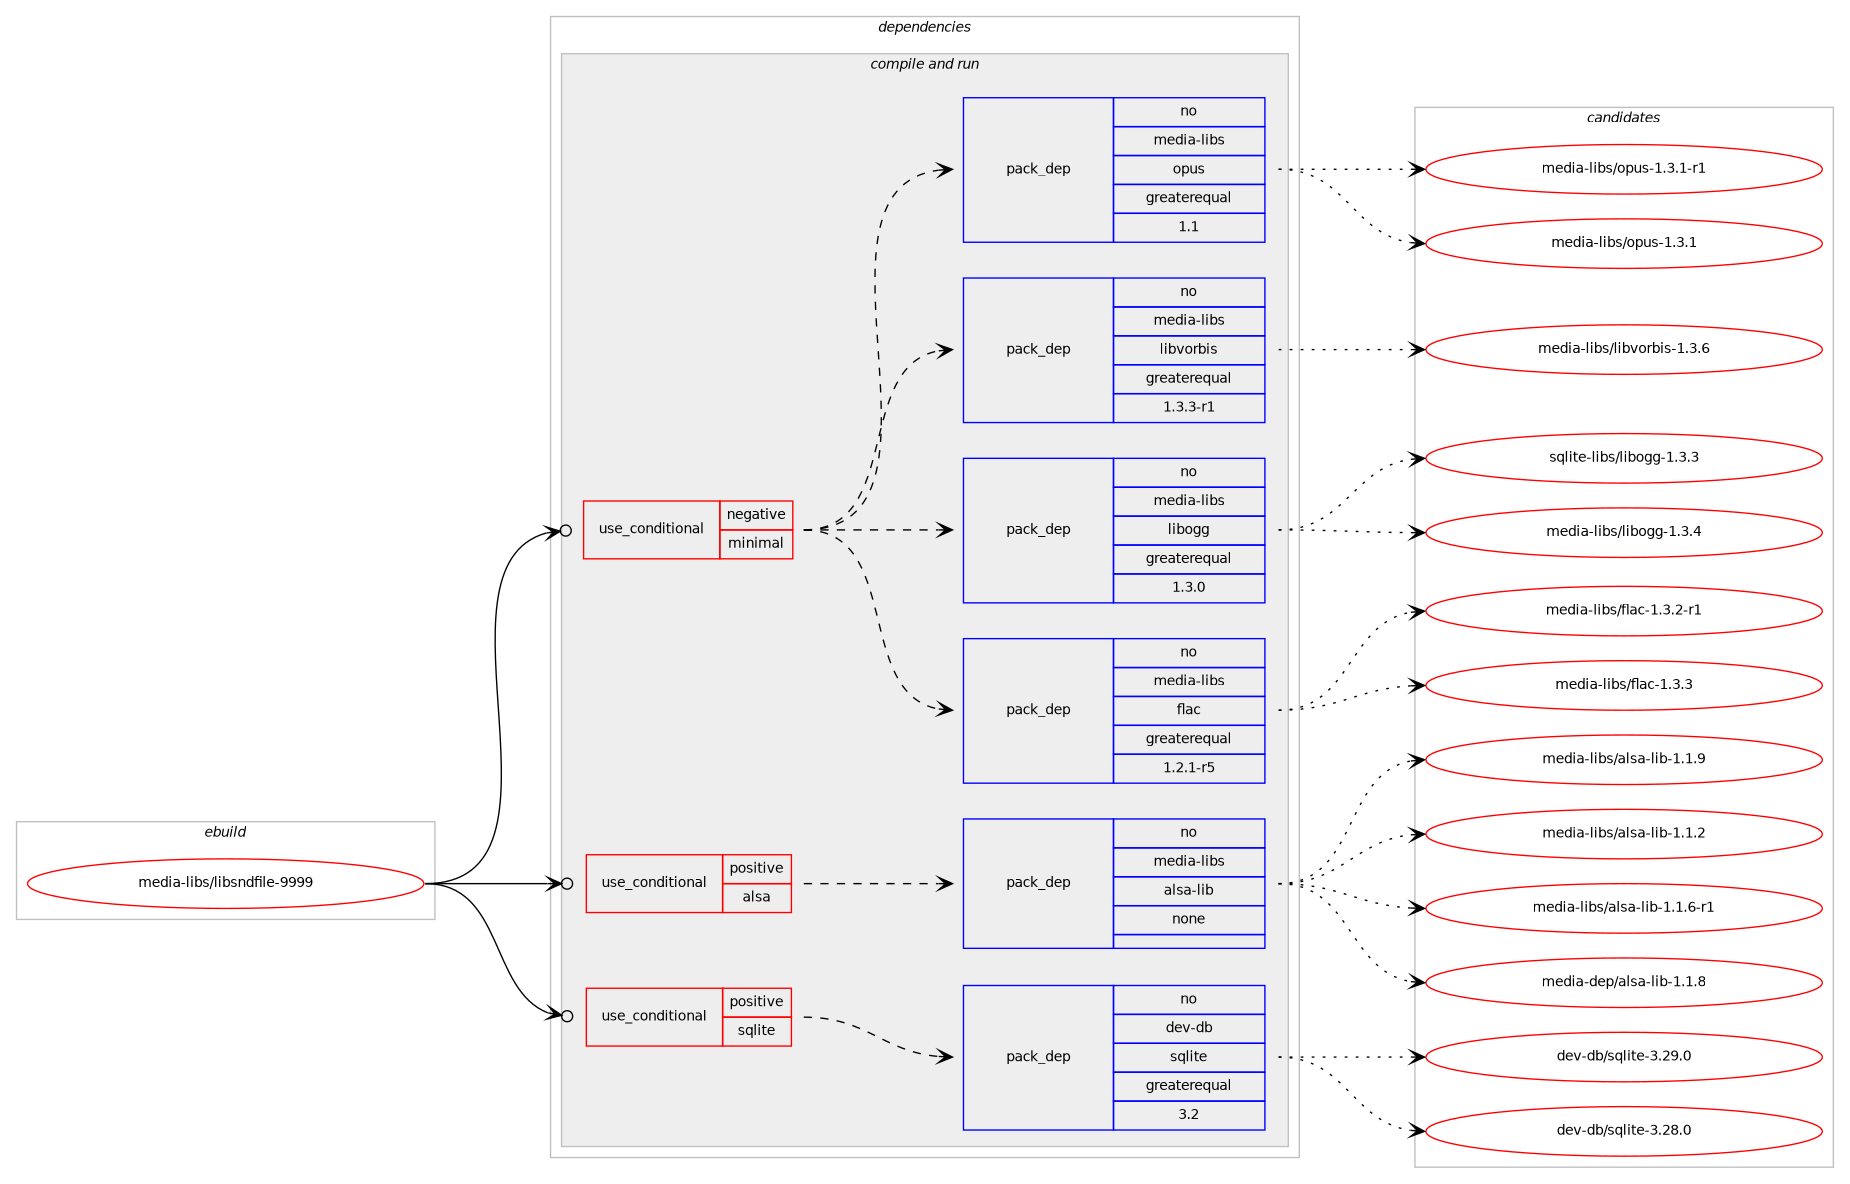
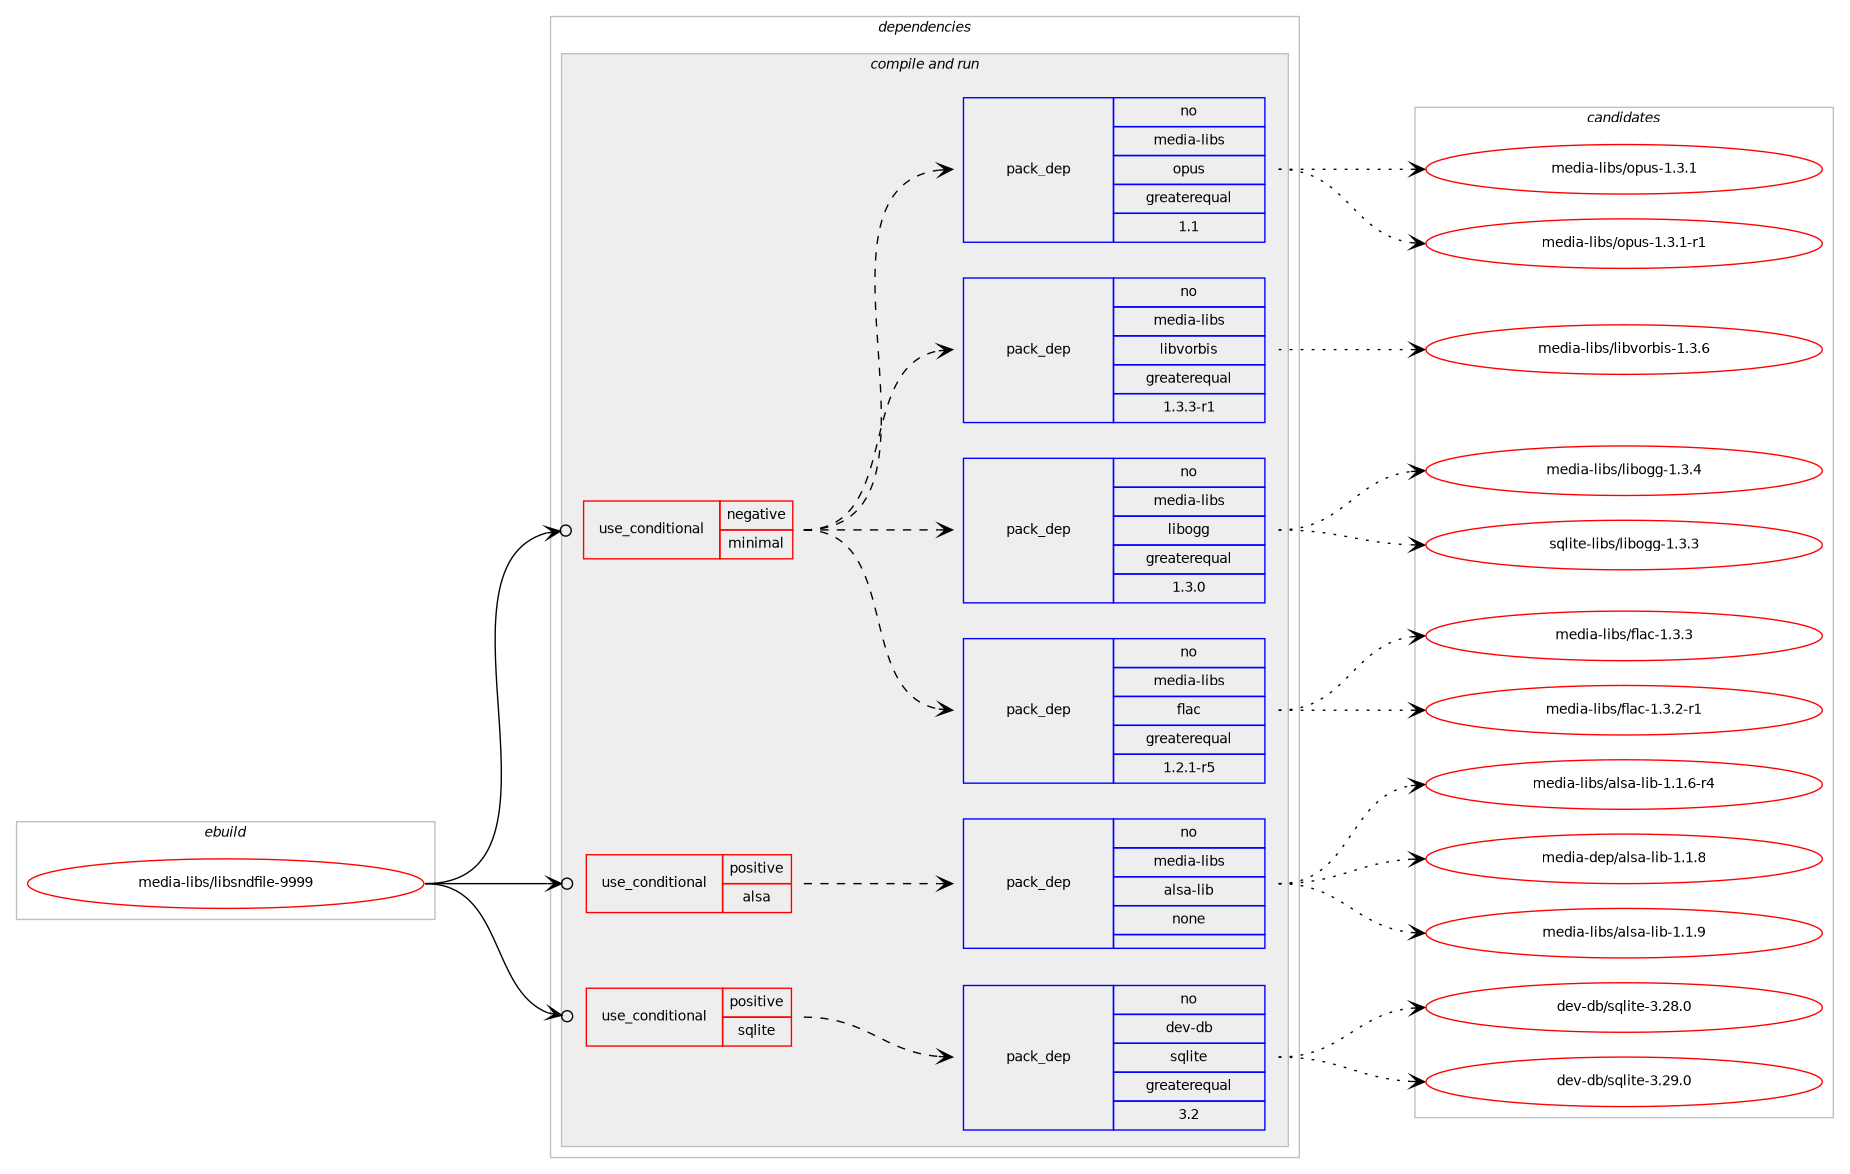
node "media-libs/alsa-lib-1.1.2": removed
node "media-libs/alsa-lib-1.1.6-r1": label "media-libs/alsa-lib-1.1.6-r1" -> "media-libs/alsa-lib-1.1.6-r4"
